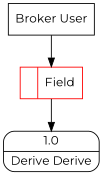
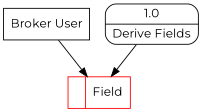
edge "Field" -> "1.0": reversed
node "1.0": text "Derive Derive" -> "Derive Fields"
